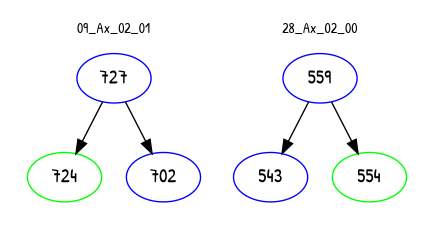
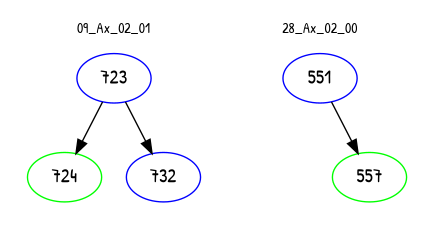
node "727": label "727" -> "723"
node "559": label "559" -> "551"
node "702": label "702" -> "732"
node "543": removed
node "554": label "554" -> "557"
